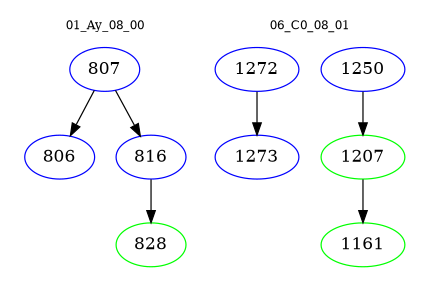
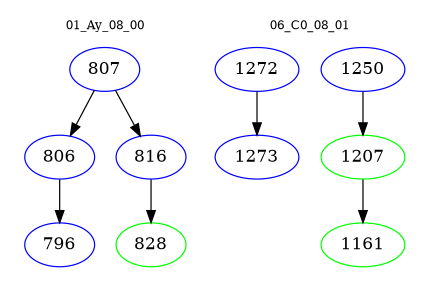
node "796": added
